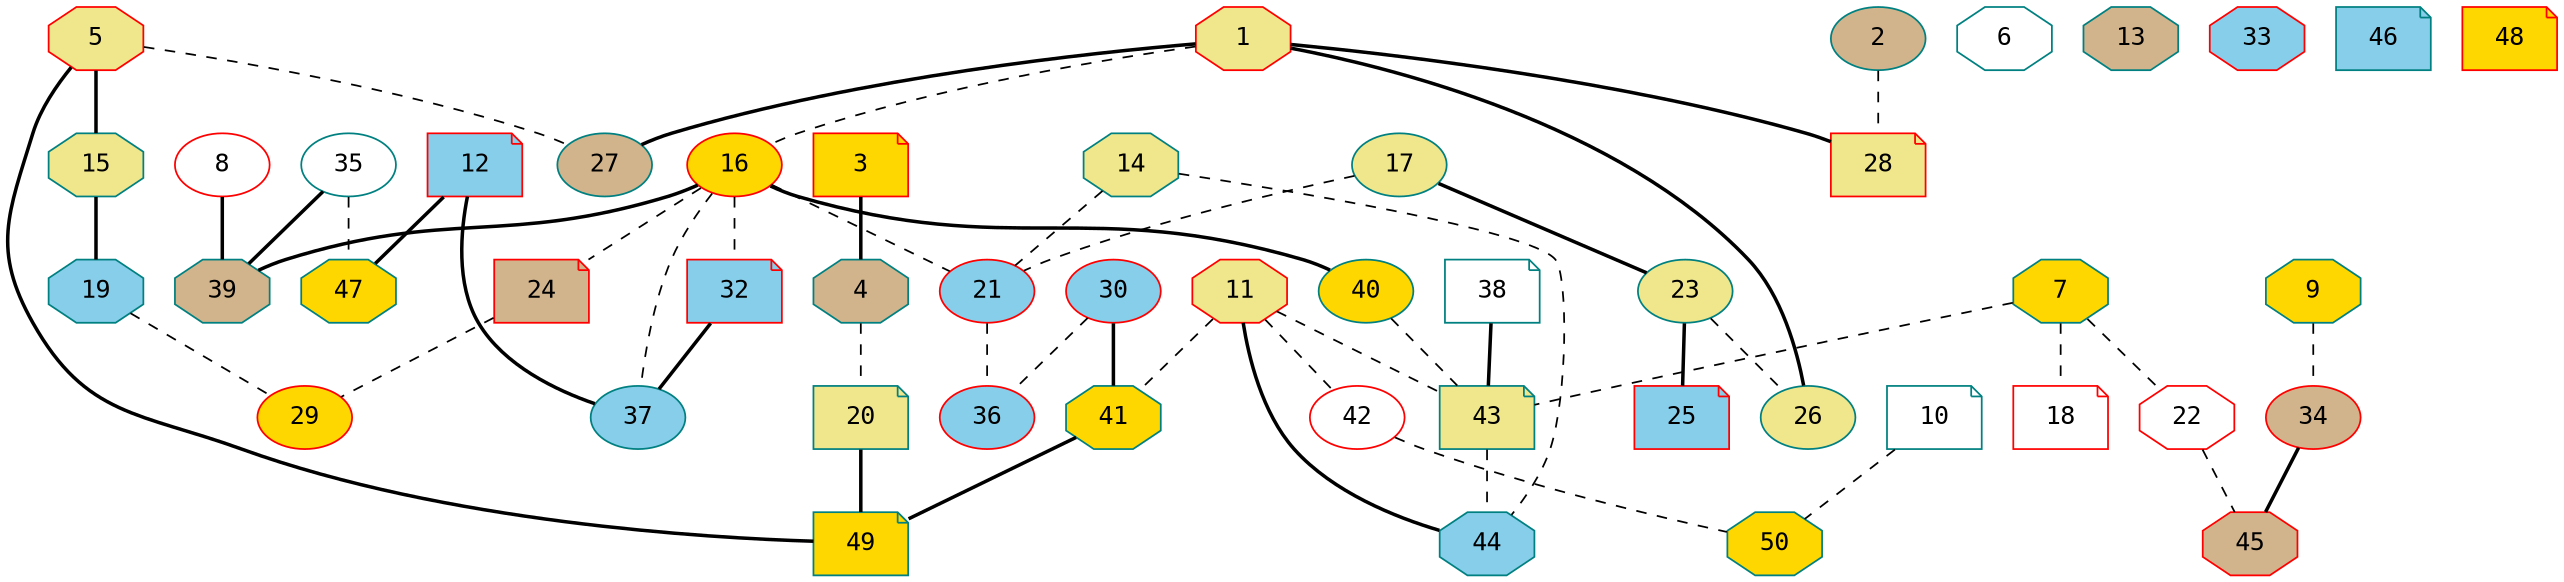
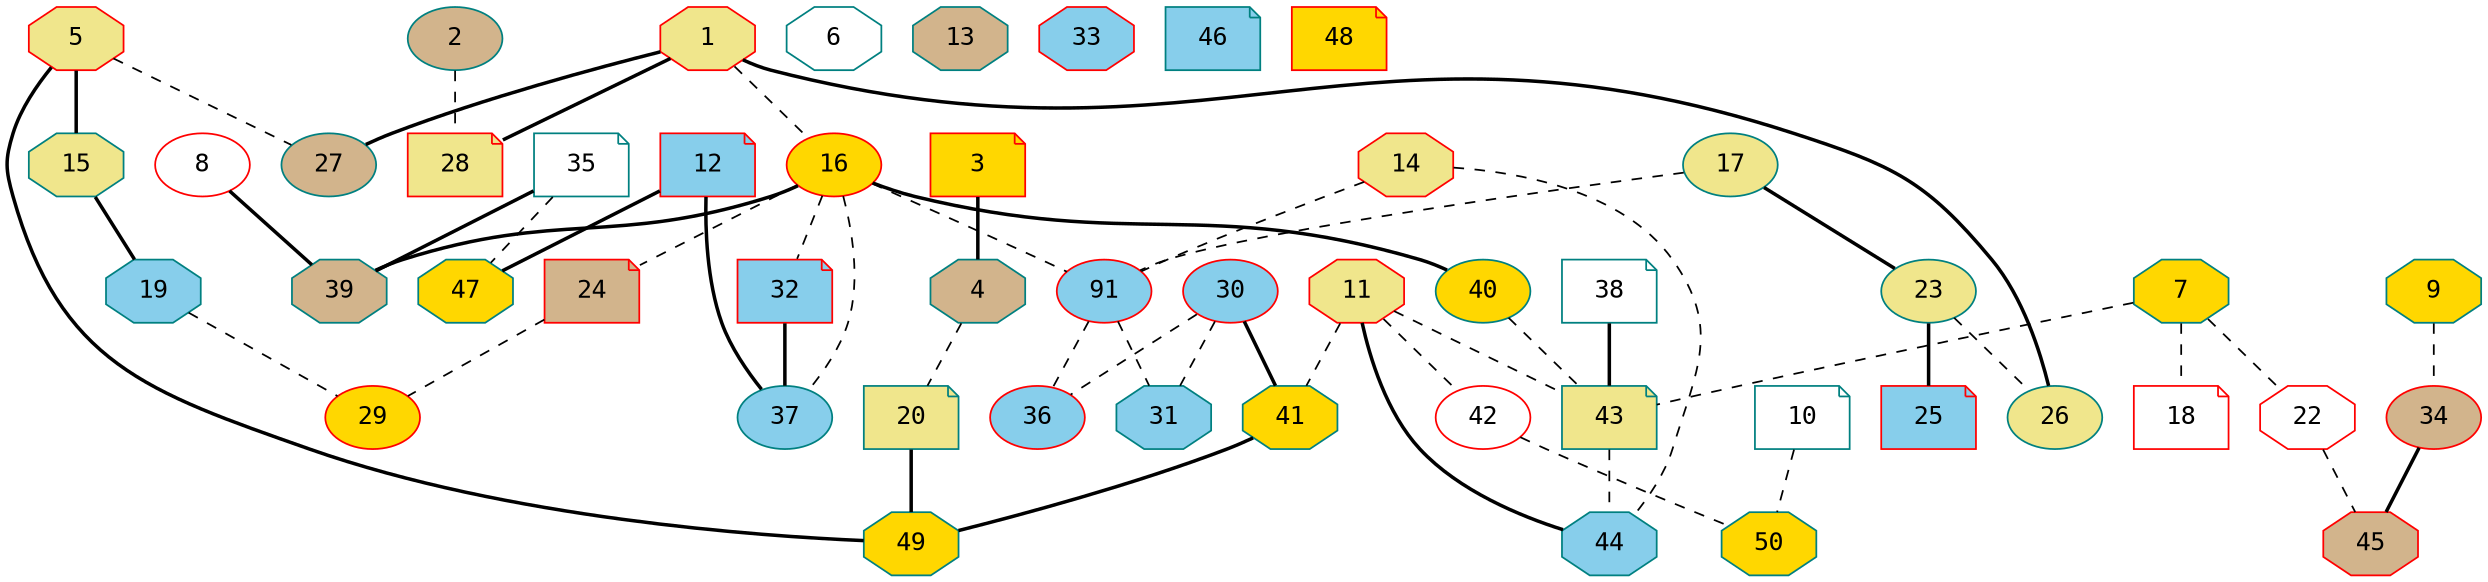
node "35": shape ellipse -> note
node "14": color teal -> red
node "21": label "21" -> "91"
node "31": added
node "49": shape note -> octagon
